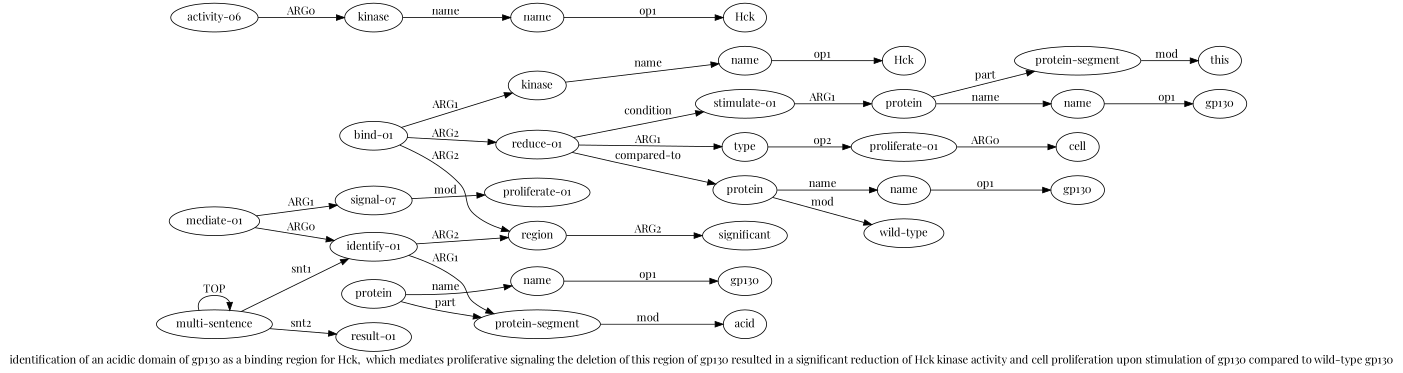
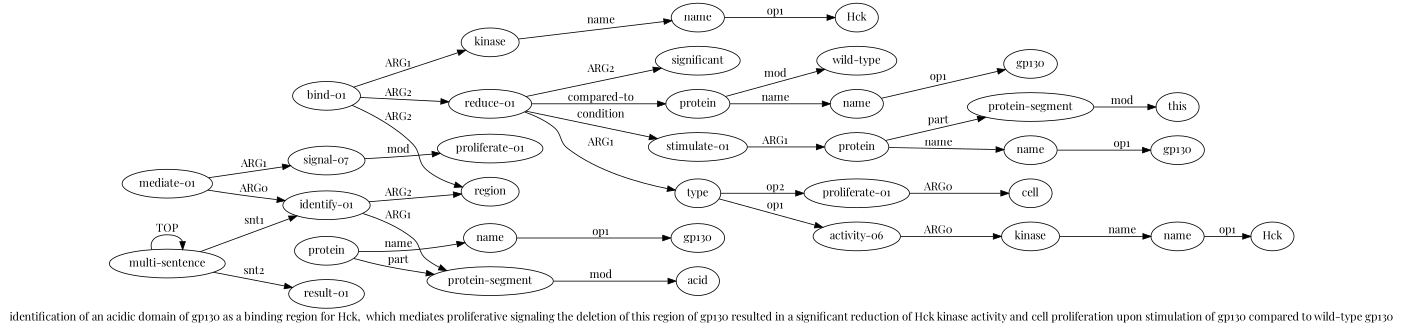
edge "type" -> "activity-06": added, label "op1"
edge "region" -> "significant": now "reduce-01" -> "significant"
